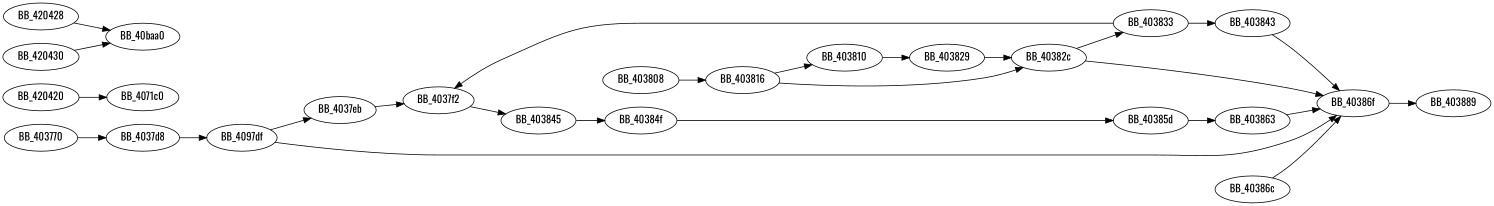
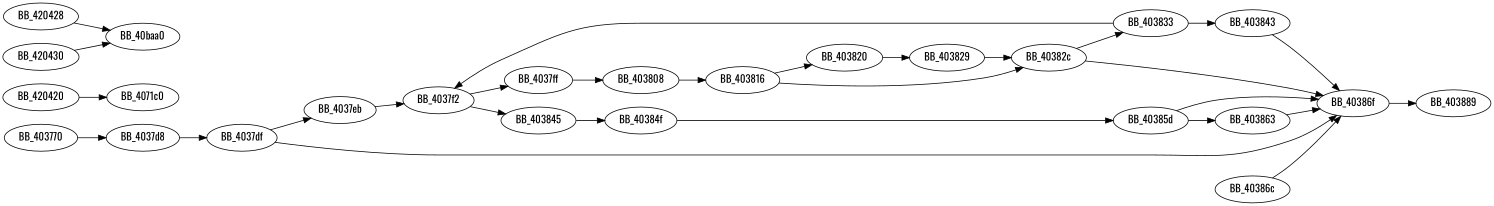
node "BB_403810": label "BB_403810" -> "BB_403820"
node "BB_4037ff": added
edge "BB_40385d" -> "BB_40386f": added
node "BB_4097df": label "BB_4097df" -> "BB_4037df"
